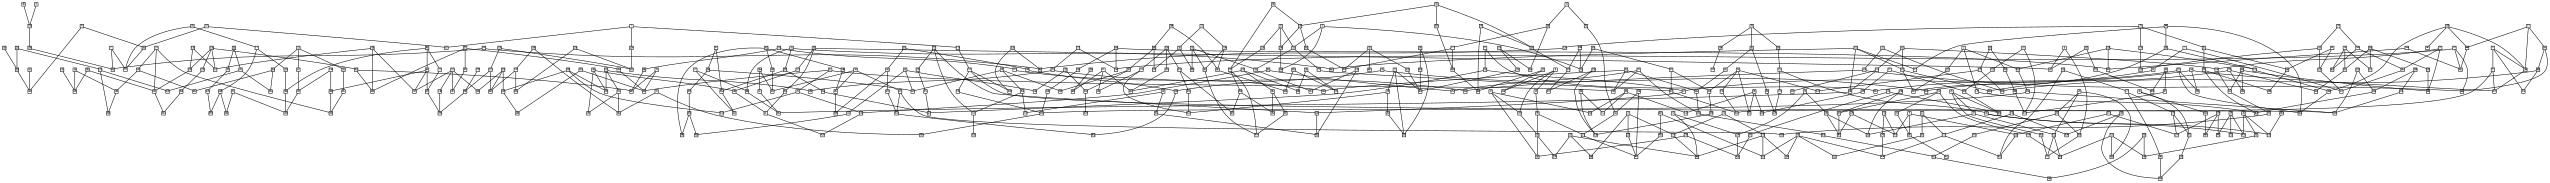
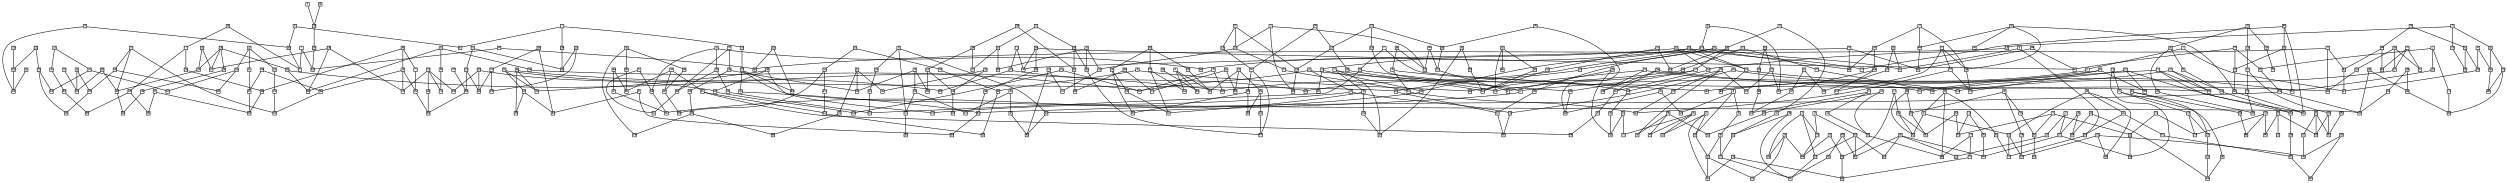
edge "103" -- "448": now "103" -- "223"
